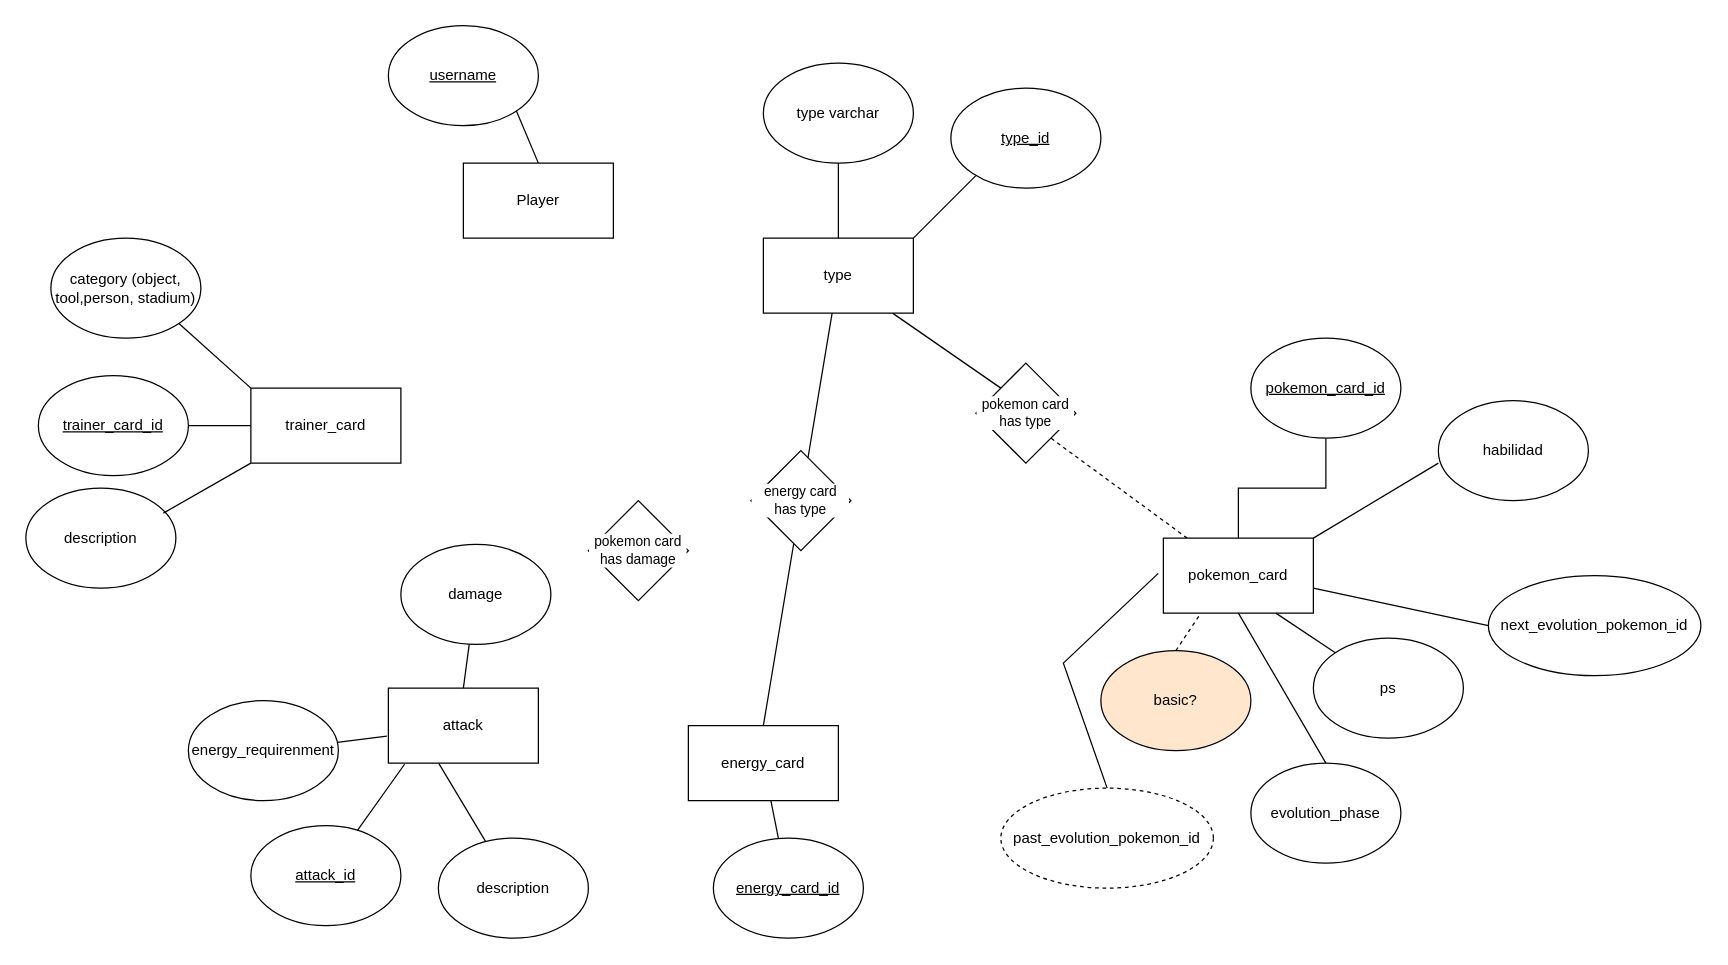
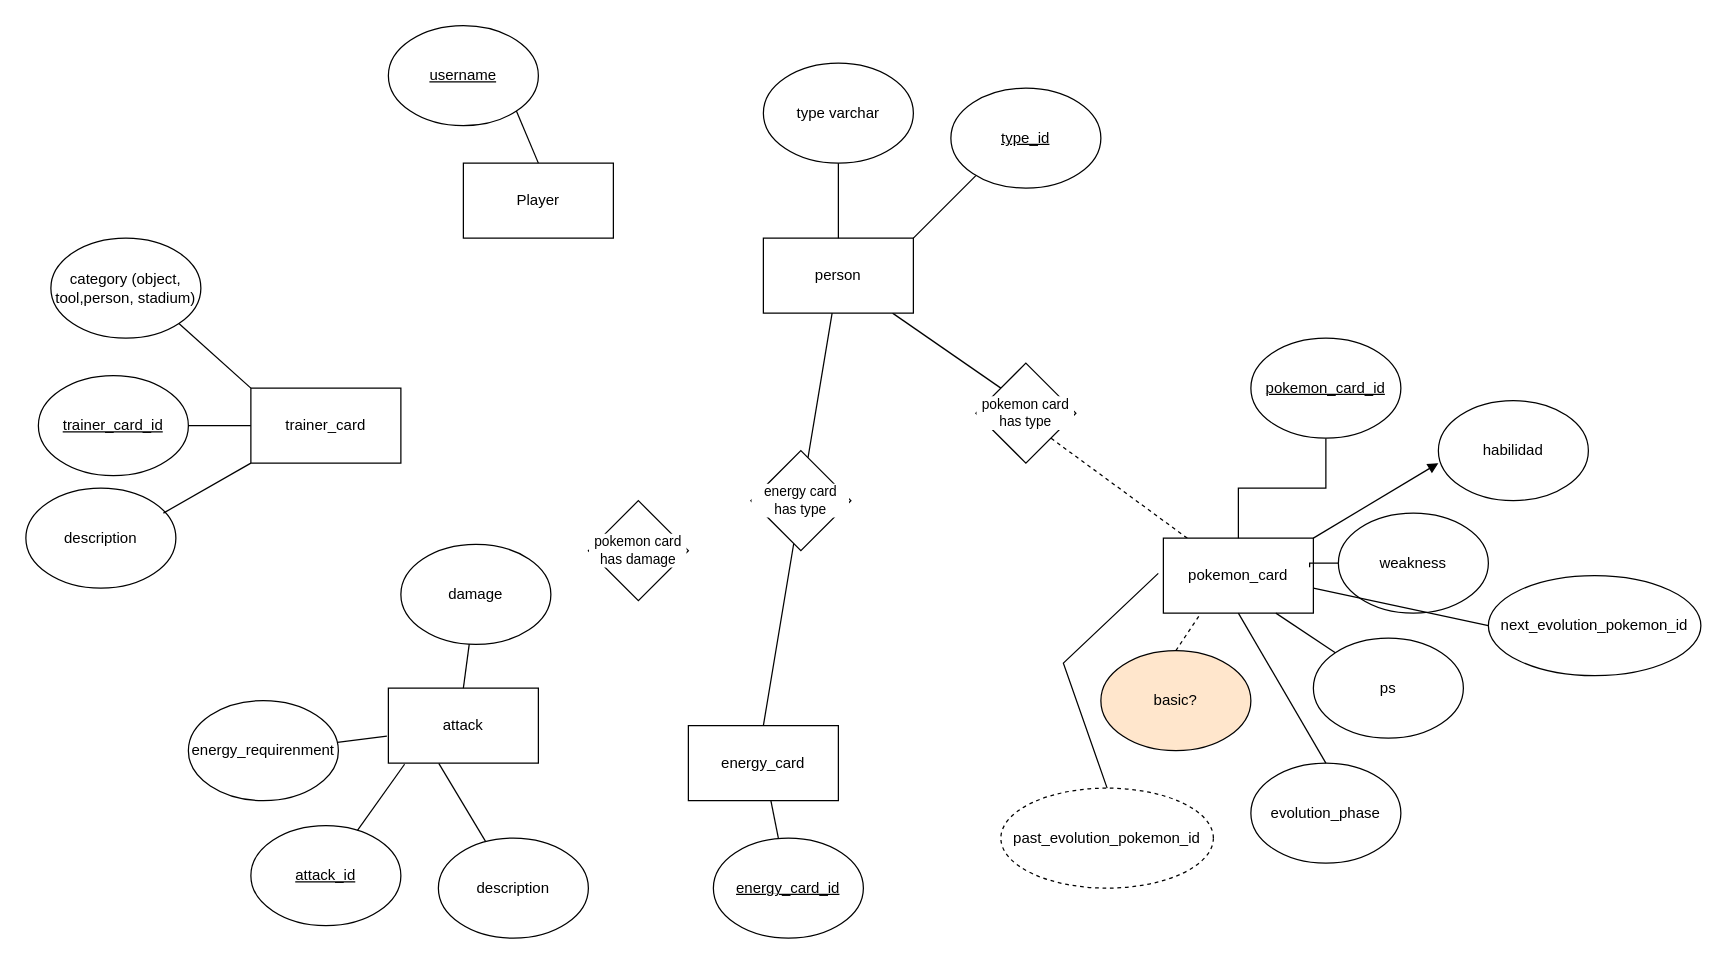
node "type": label "type" -> "person"
edge "habilidad" -- "pokemon_card": arrowhead none -> block
edge "weakness" -- "pokemon_card": added
node "weakness": added
